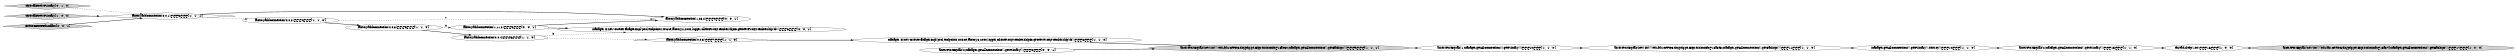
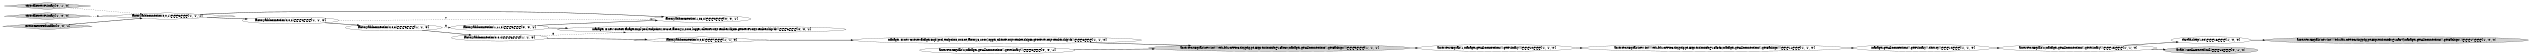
edge "testMakeNewPrimary['1', '0', '0']" -> "factory.addConnection(0,0,1)@@@3@@@['1', '1', '1']": style bold -> dashed
edge "factory.addConnection(0,0,1)@@@3@@@['1', '1', '1']" -> "factory.addConnection(0,0,2)@@@4@@@['1', '1', '0']": style dashed -> bold
edge "factory.addConnection(0,0,4)@@@6@@@['1', '1', '0']" -> "factory.addConnection(0,0,5)@@@7@@@['1', '1', '0']": style dashed -> bold
node "await().untilAsserted(null)@@@16@@@['0', '1', '0']": added
